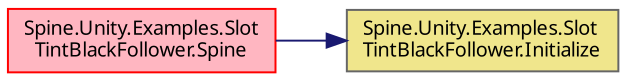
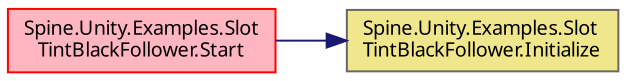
node "Spine.Unity.Examples.Slot TintBlackFollower.Spine": label "Spine.Unity.Examples.Slot TintBlackFollower.Spine" -> "Spine.Unity.Examples.Slot TintBlackFollower.Start"
